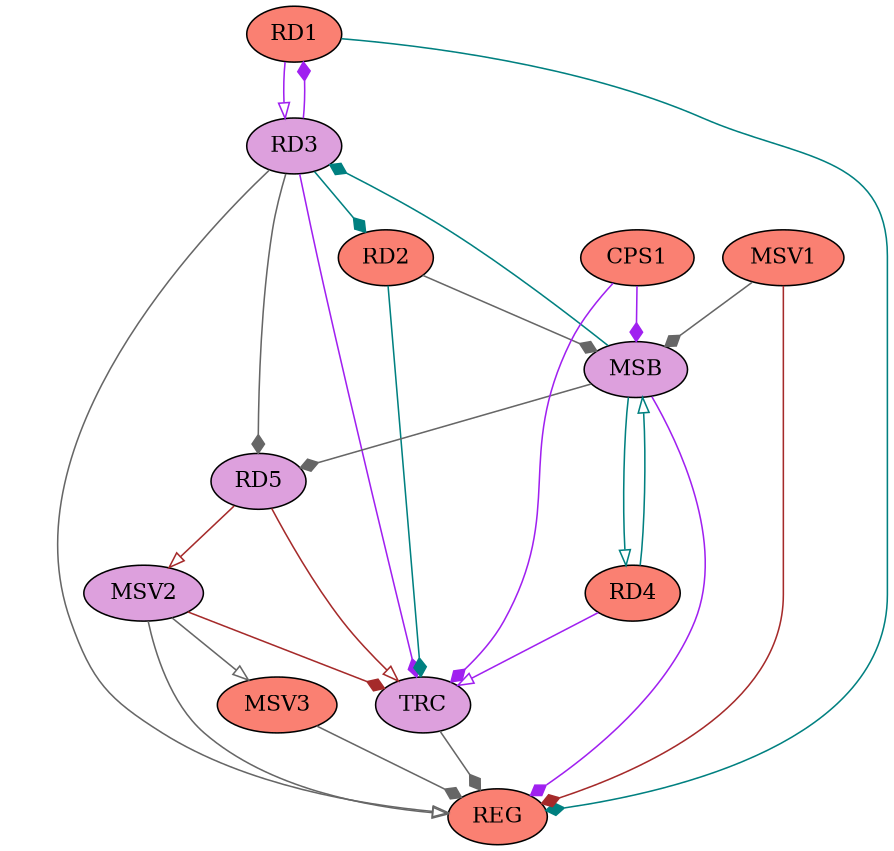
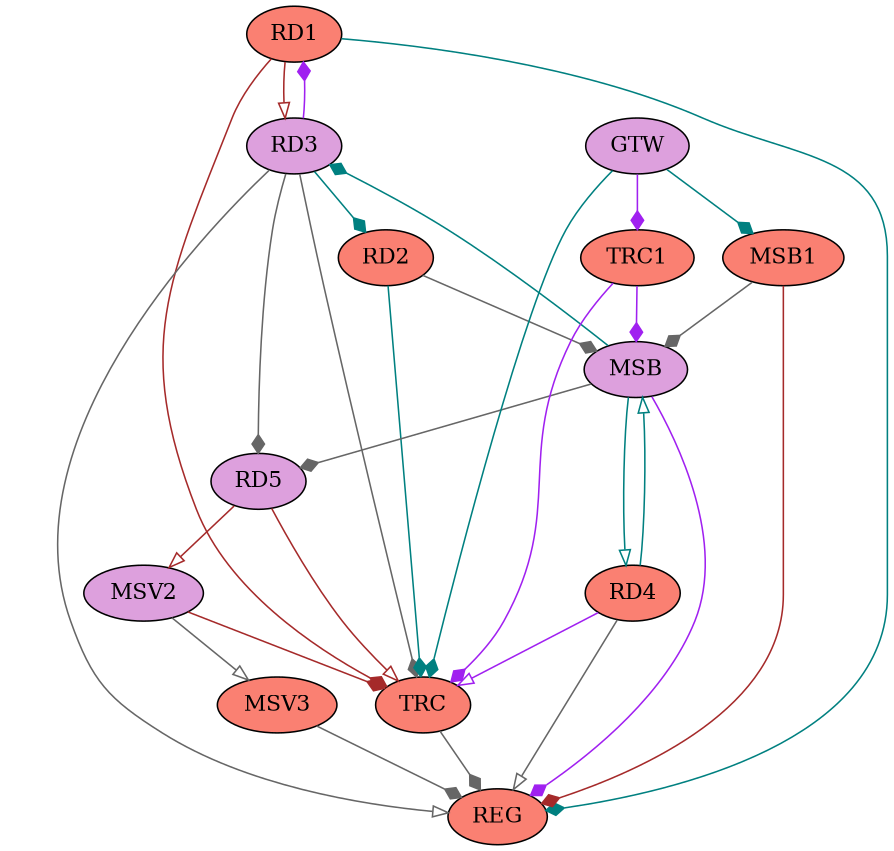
edge "RD1" -> "RD3": color purple -> brown
node "GTW": added
node "CPS1": label "CPS1" -> "TRC1"
node "MSV1": label "MSV1" -> "MSB1"
edge "RD1" -> "TRC": added
edge "RD3" -> "TRC": color purple -> gray40
node "TRC": fillcolor plum -> salmon
edge "MSV2" -> "REG": now "RD4" -> "REG"
